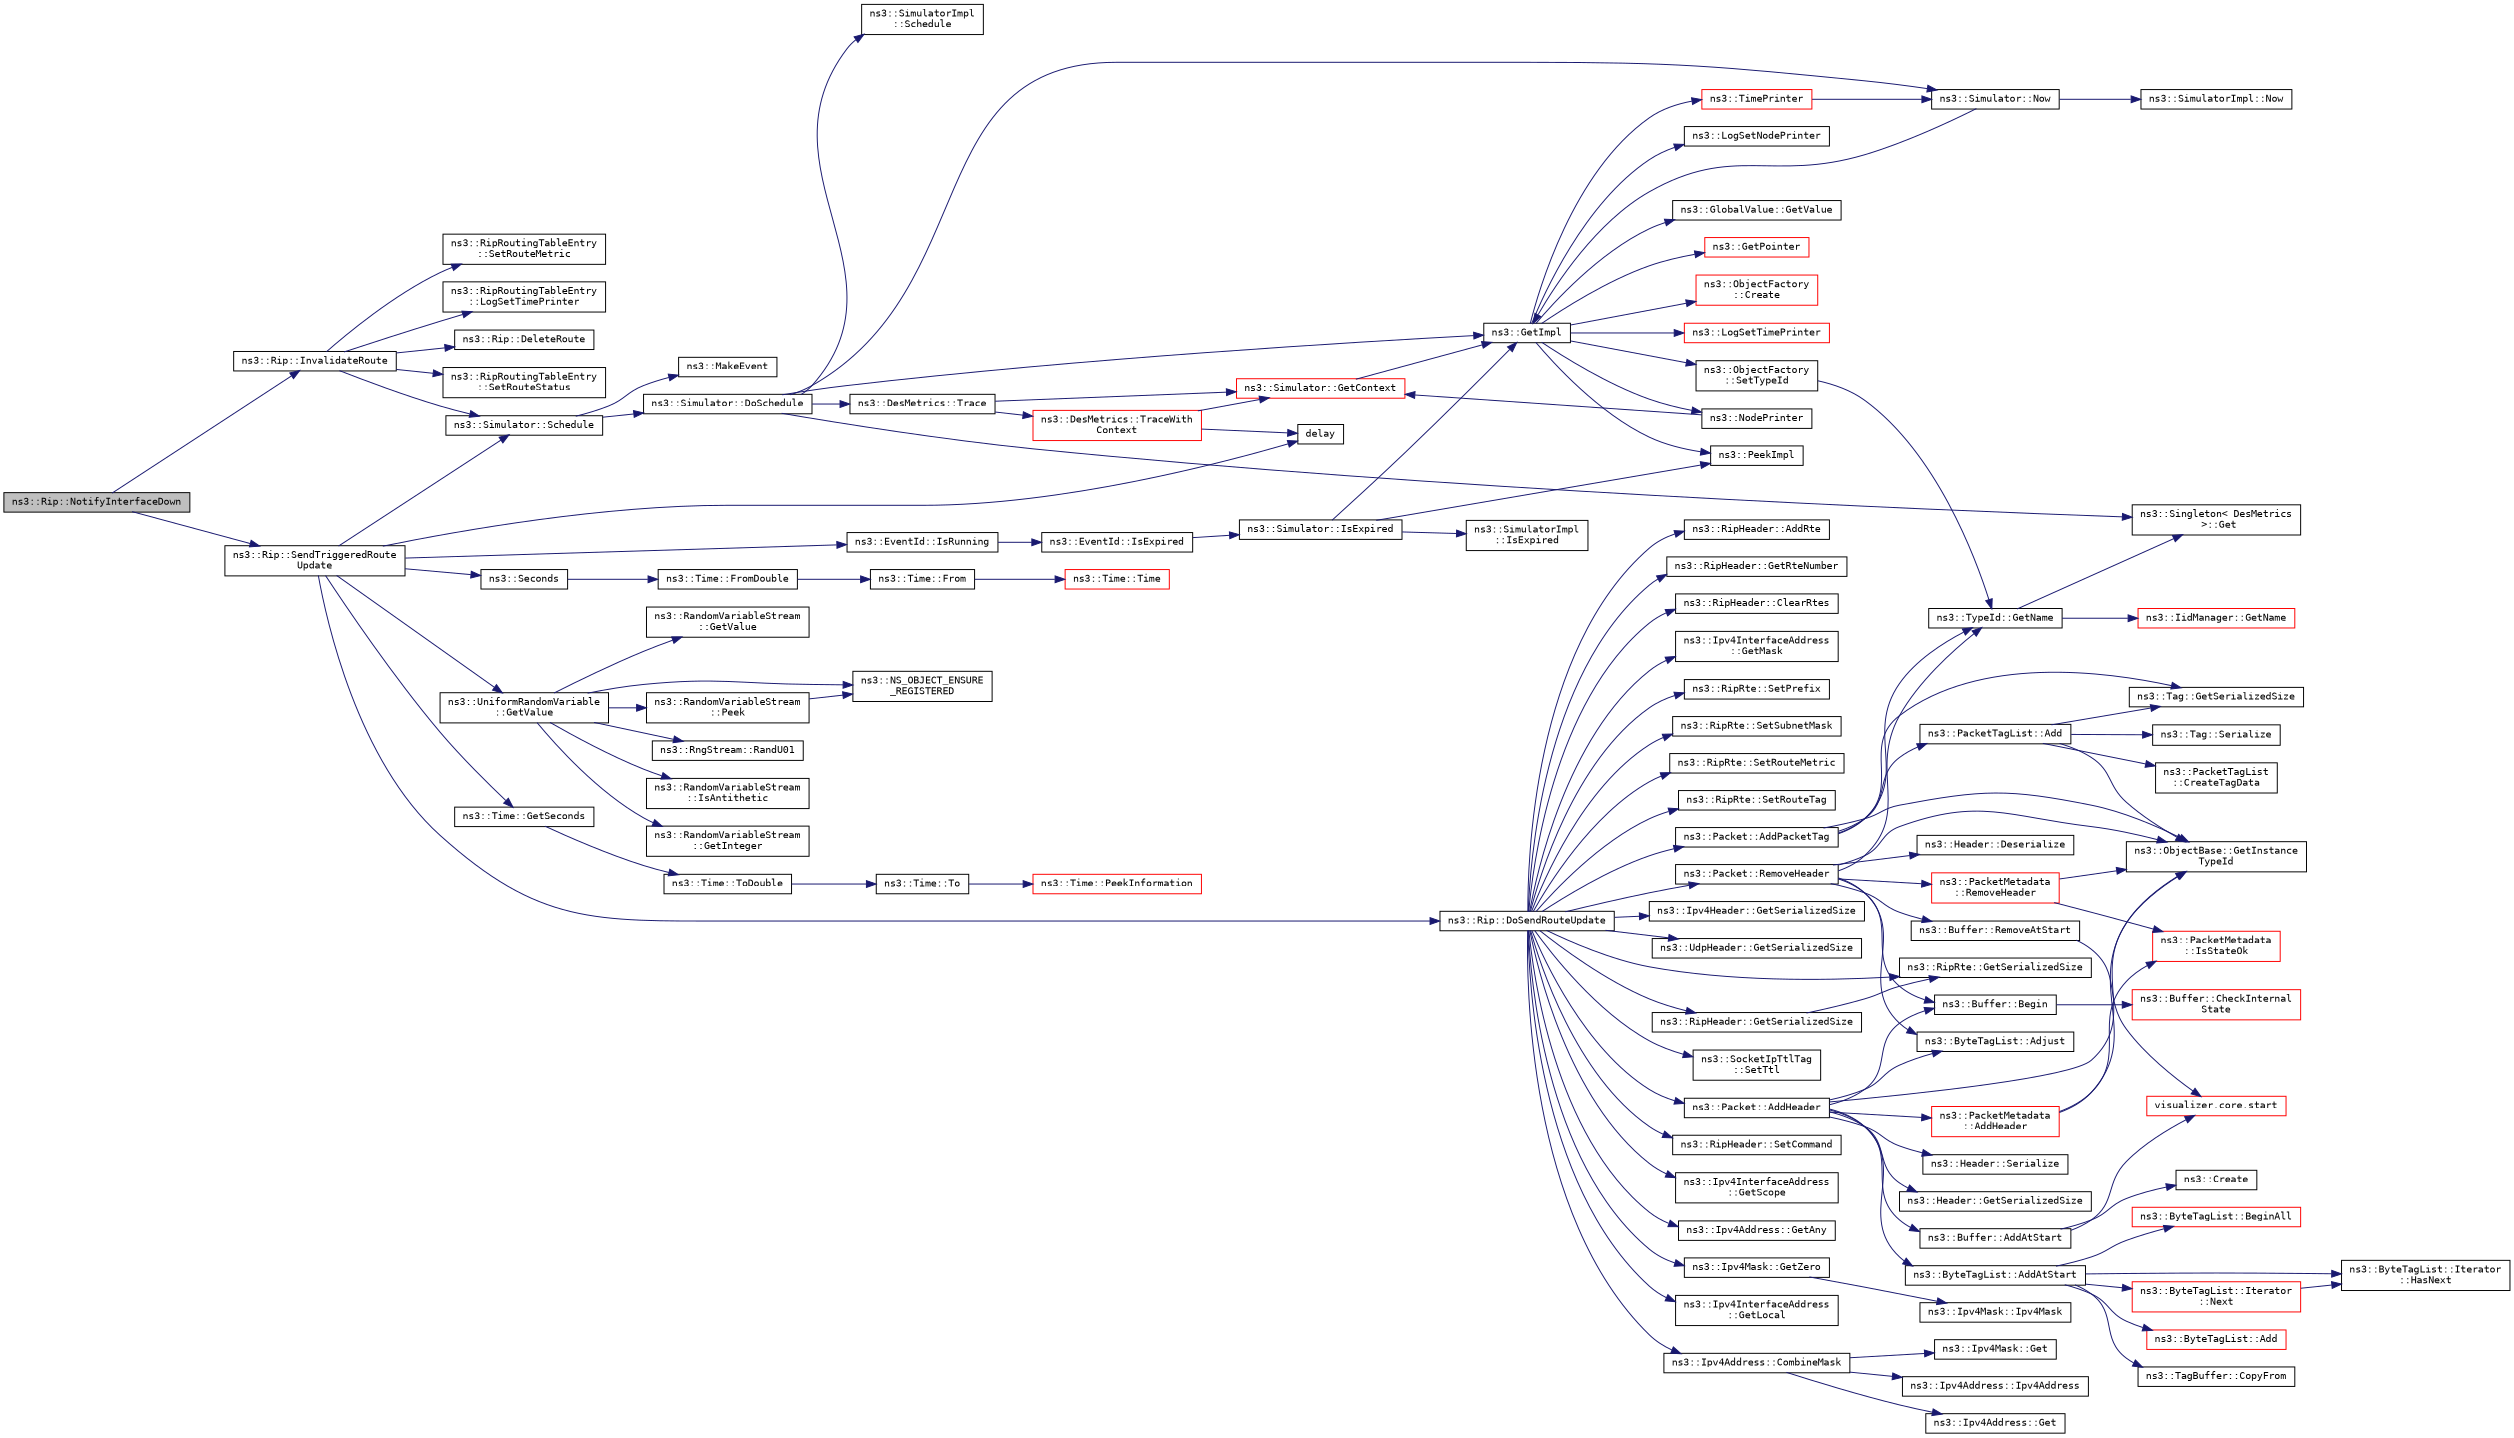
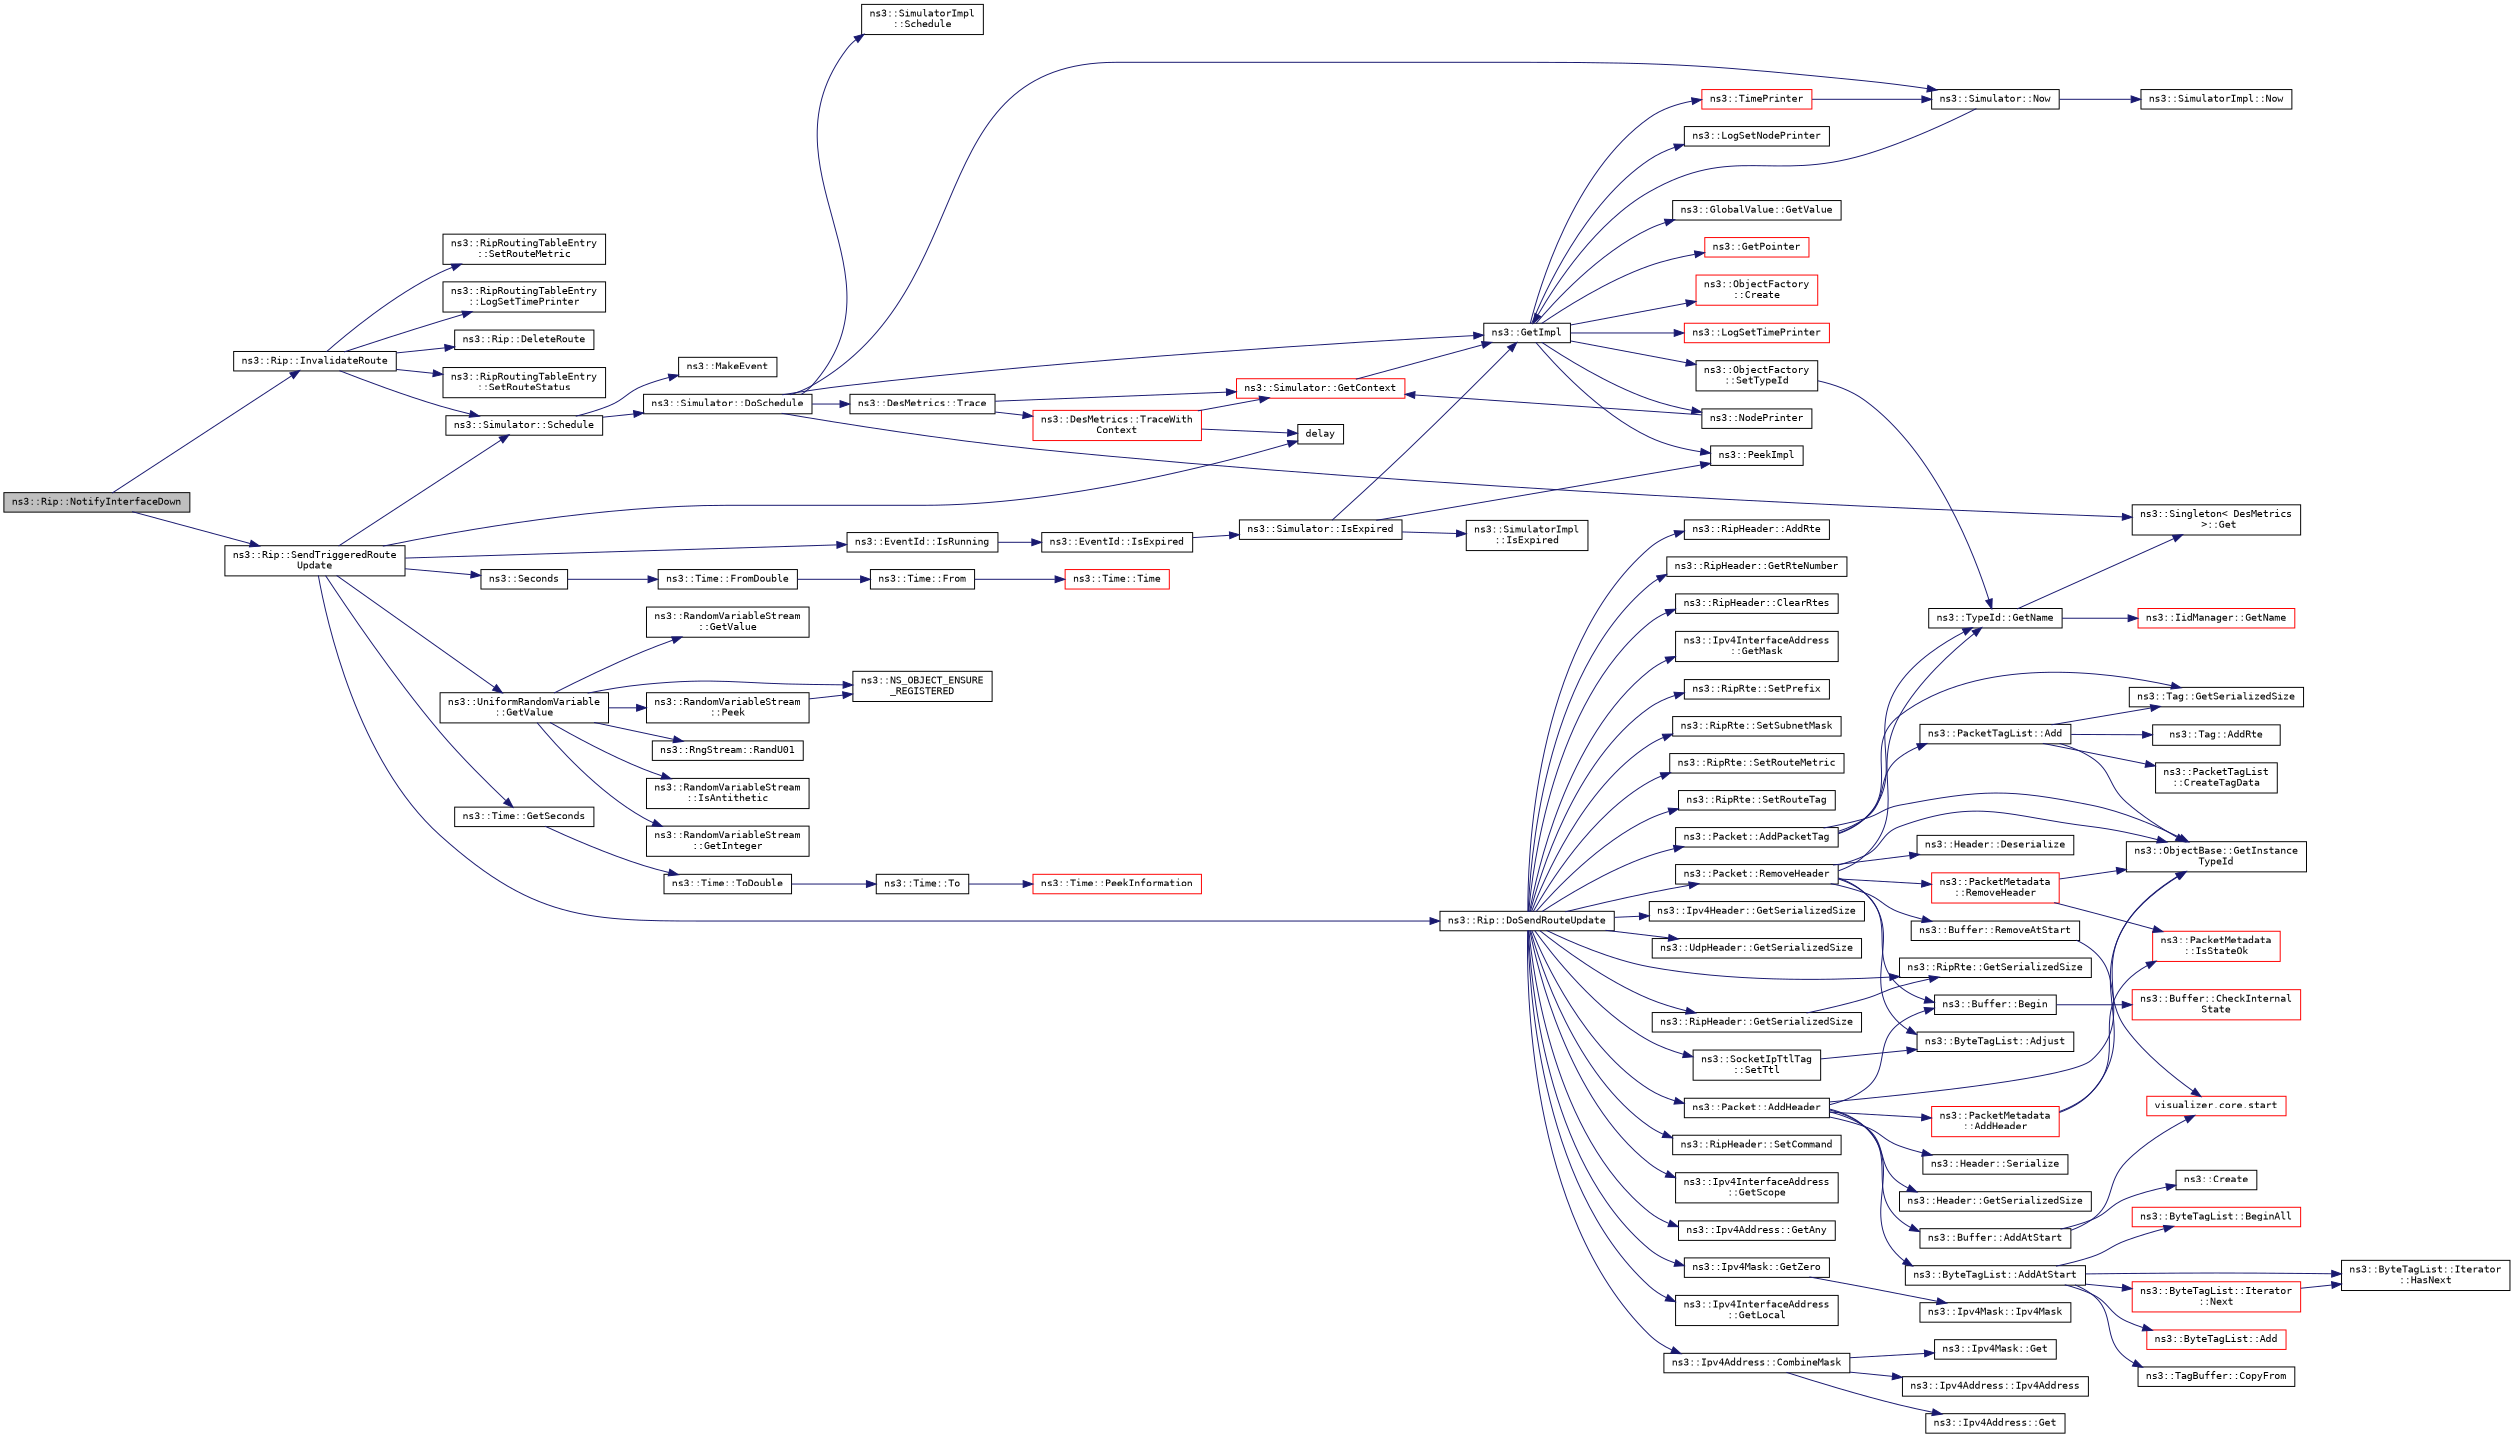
node "ns3::Tag::Serialize": label "ns3::Tag::Serialize" -> "ns3::Tag::AddRte"
edge "ns3::Packet::AddHeader" -> "ns3::ByteTagList::Adjust": now "ns3::SocketIpTtlTag ::SetTtl" -> "ns3::ByteTagList::Adjust"
